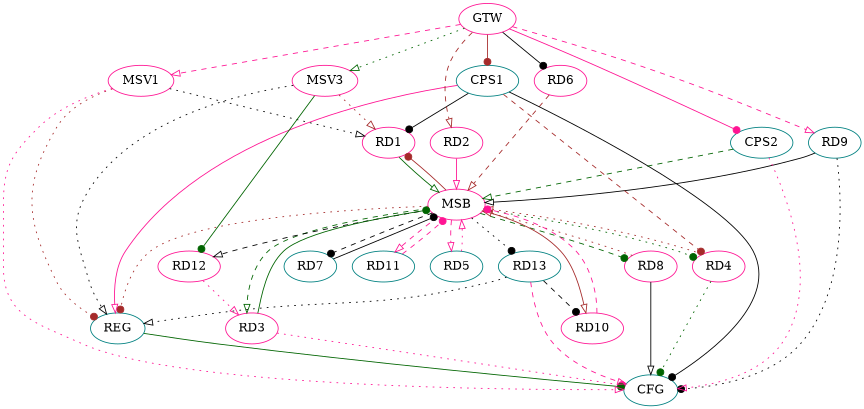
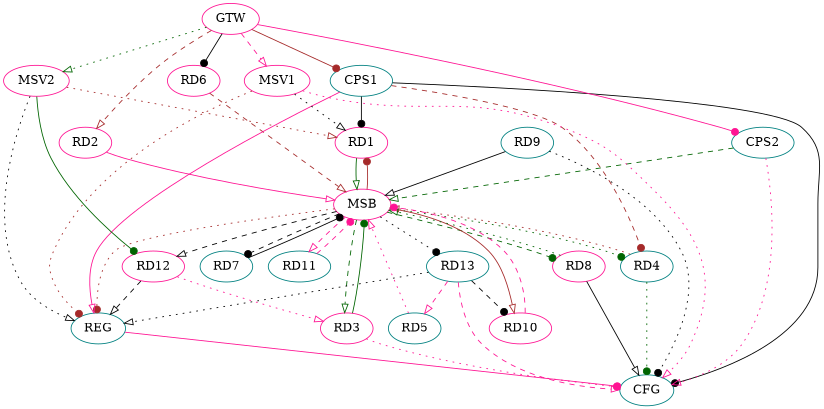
edge "GTW" -> "RD9": removed
node "MSV3": label "MSV3" -> "MSV2"
edge "MSB" -> "RD5": now "RD13" -> "RD5"
edge "RD8" -> "MSB": color brown -> darkgreen
node "RD4": color deeppink -> teal
edge "RD12" -> "REG": added
edge "REG" -> "CFG": color darkgreen -> deeppink
